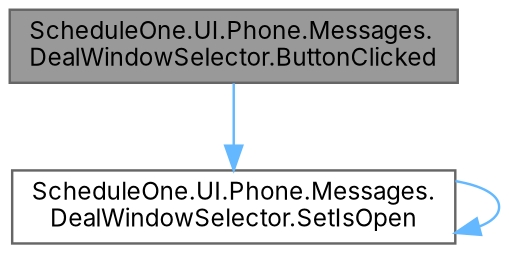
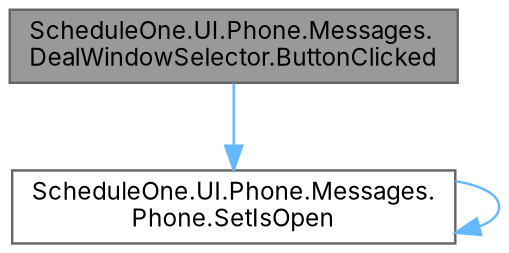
node "ScheduleOne.UI.Phone.Messages. DealWindowSelector.SetIsOpen": label "ScheduleOne.UI.Phone.Messages. DealWindowSelector.SetIsOpen" -> "ScheduleOne.UI.Phone.Messages. Phone.SetIsOpen"
